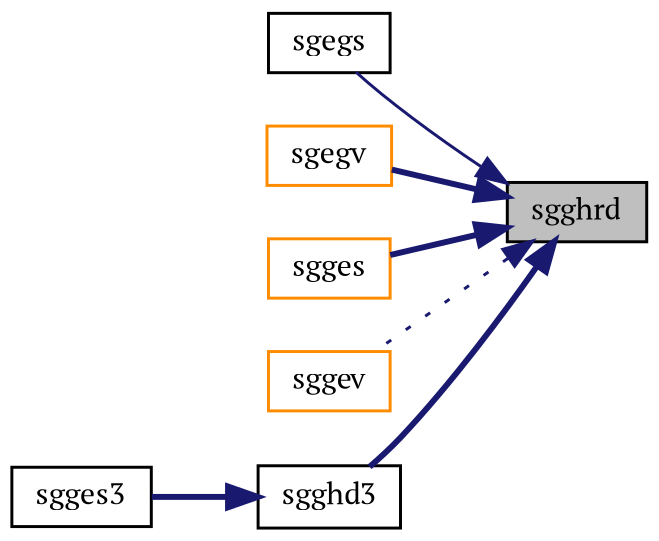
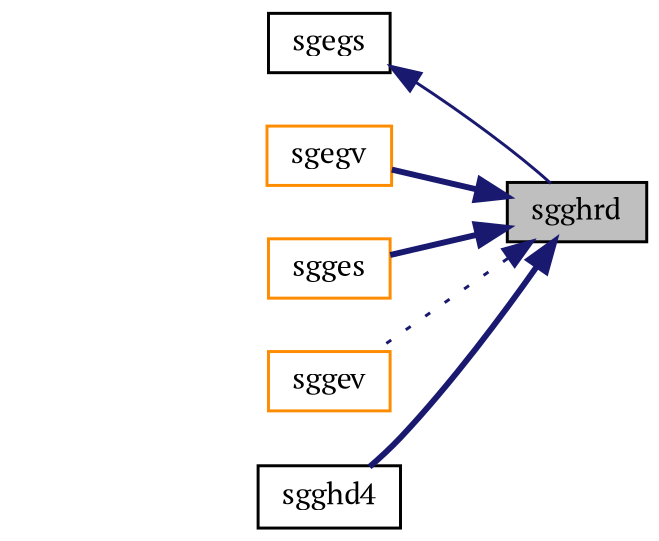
edge "sgegs" -> "sgghrd": reversed
node "sgges3": removed
node "sgghd3": label "sgghd3" -> "sgghd4"
